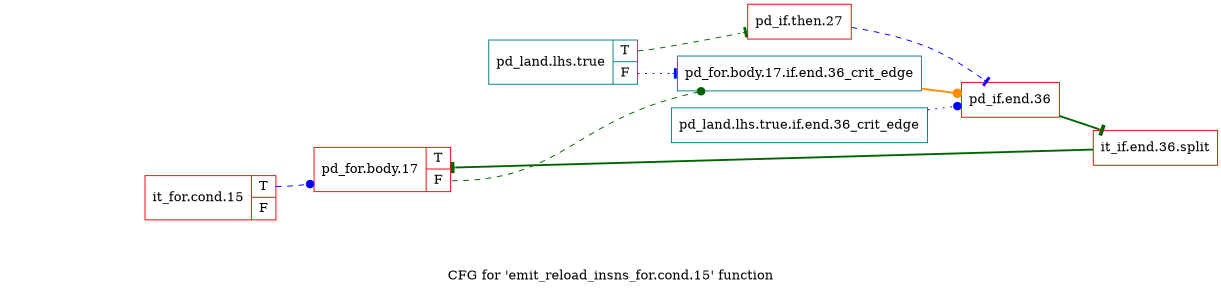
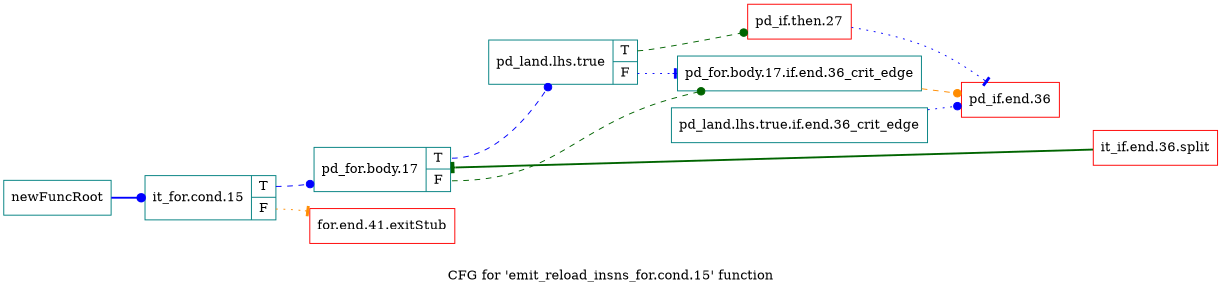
edge "pd_land.lhs.true" -> "pd_if.then.27": arrowhead tee -> dot
edge "pd_if.then.27" -> "pd_if.end.36": style dashed -> dotted
edge "pd_for.body.17.if.end.36_crit_edge" -> "pd_if.end.36": style bold -> dashed
edge "pd_if.end.36" -> "it_if.end.36.split": removed
edge "pd_for.body.17" -> "pd_land.lhs.true": added
node "pd_for.body.17": color red -> teal
node "newFuncRoot": added
node "it_for.cond.15": color red -> teal
node "for.end.41.exitStub": added
